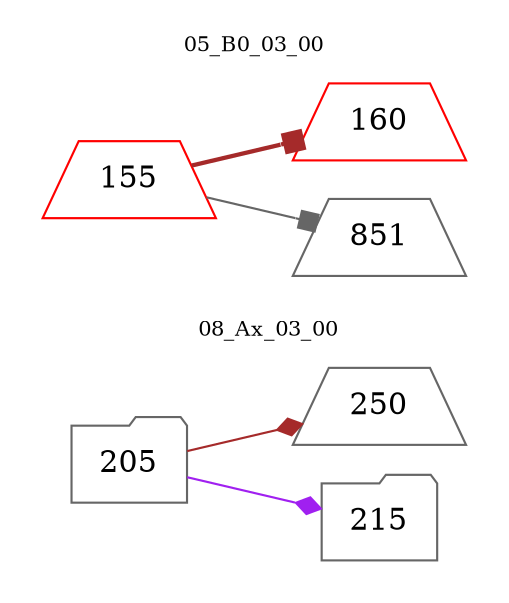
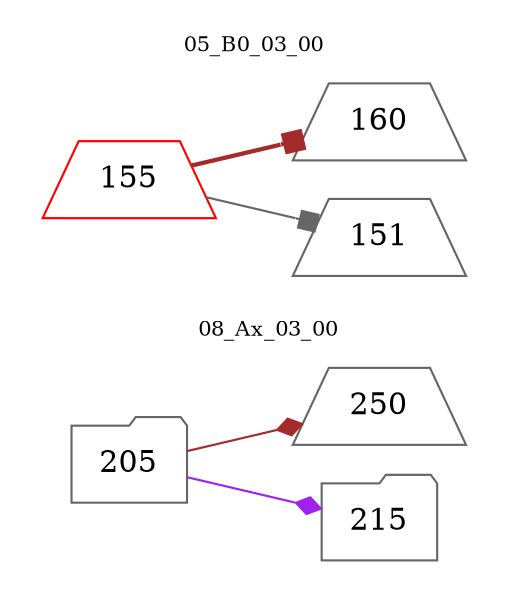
node "160": color red -> gray40
node "851": label "851" -> "151"
